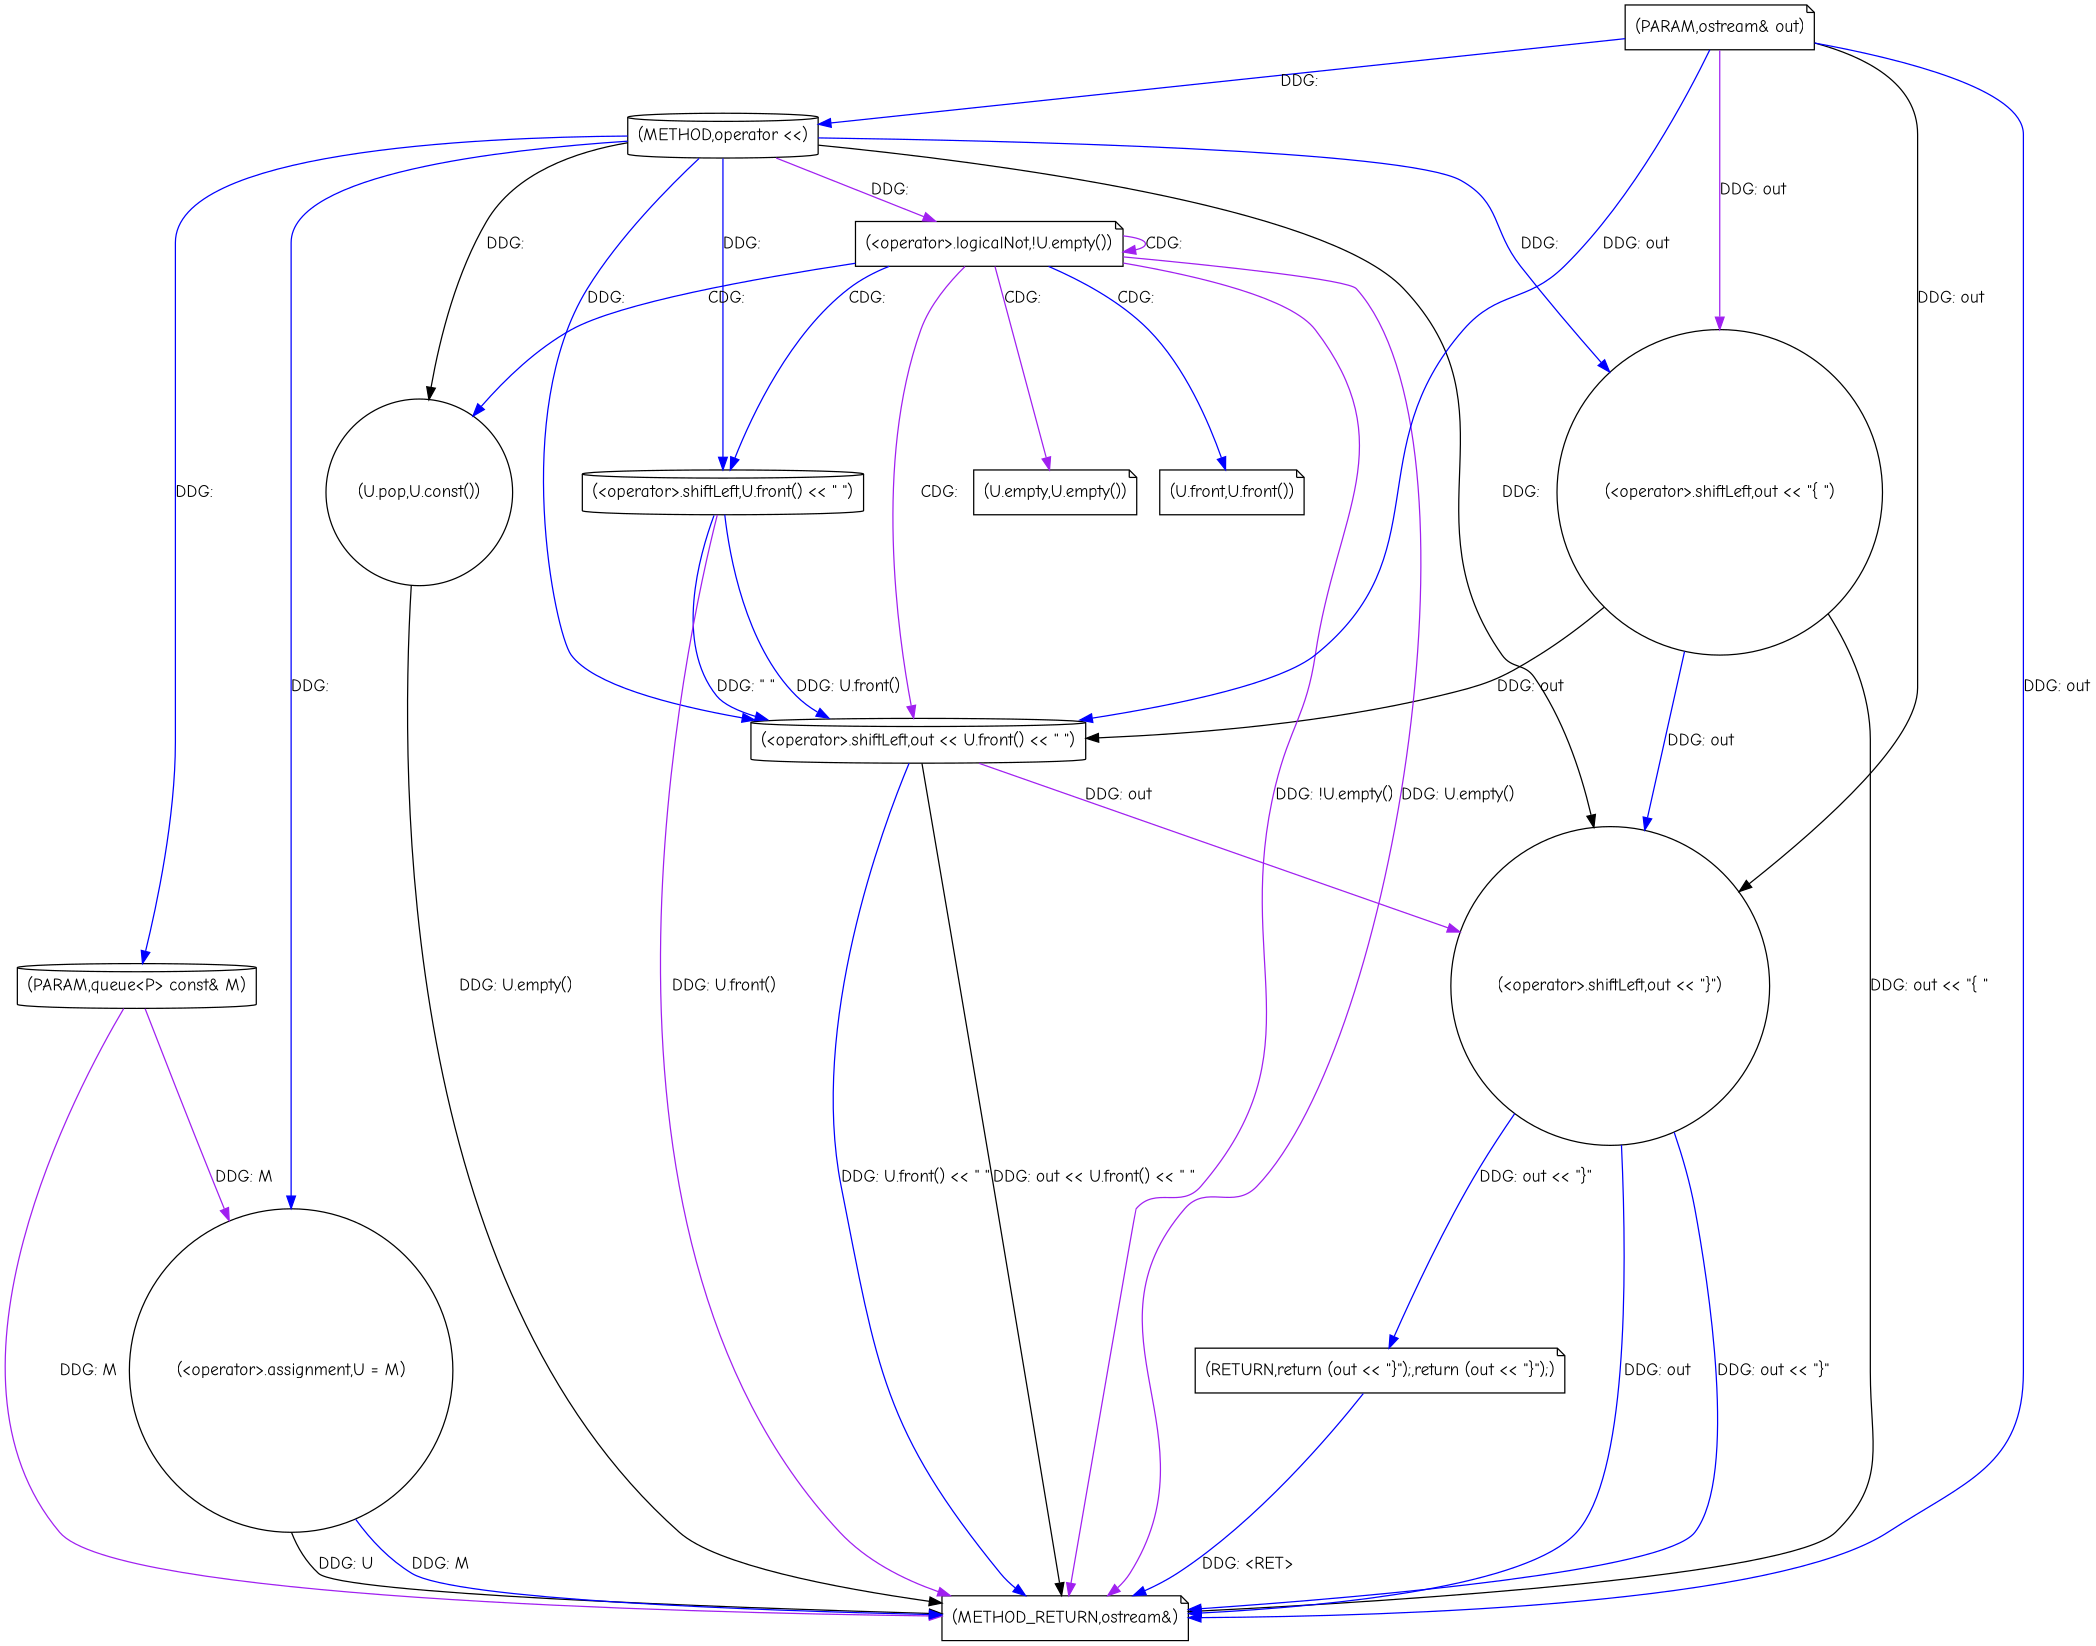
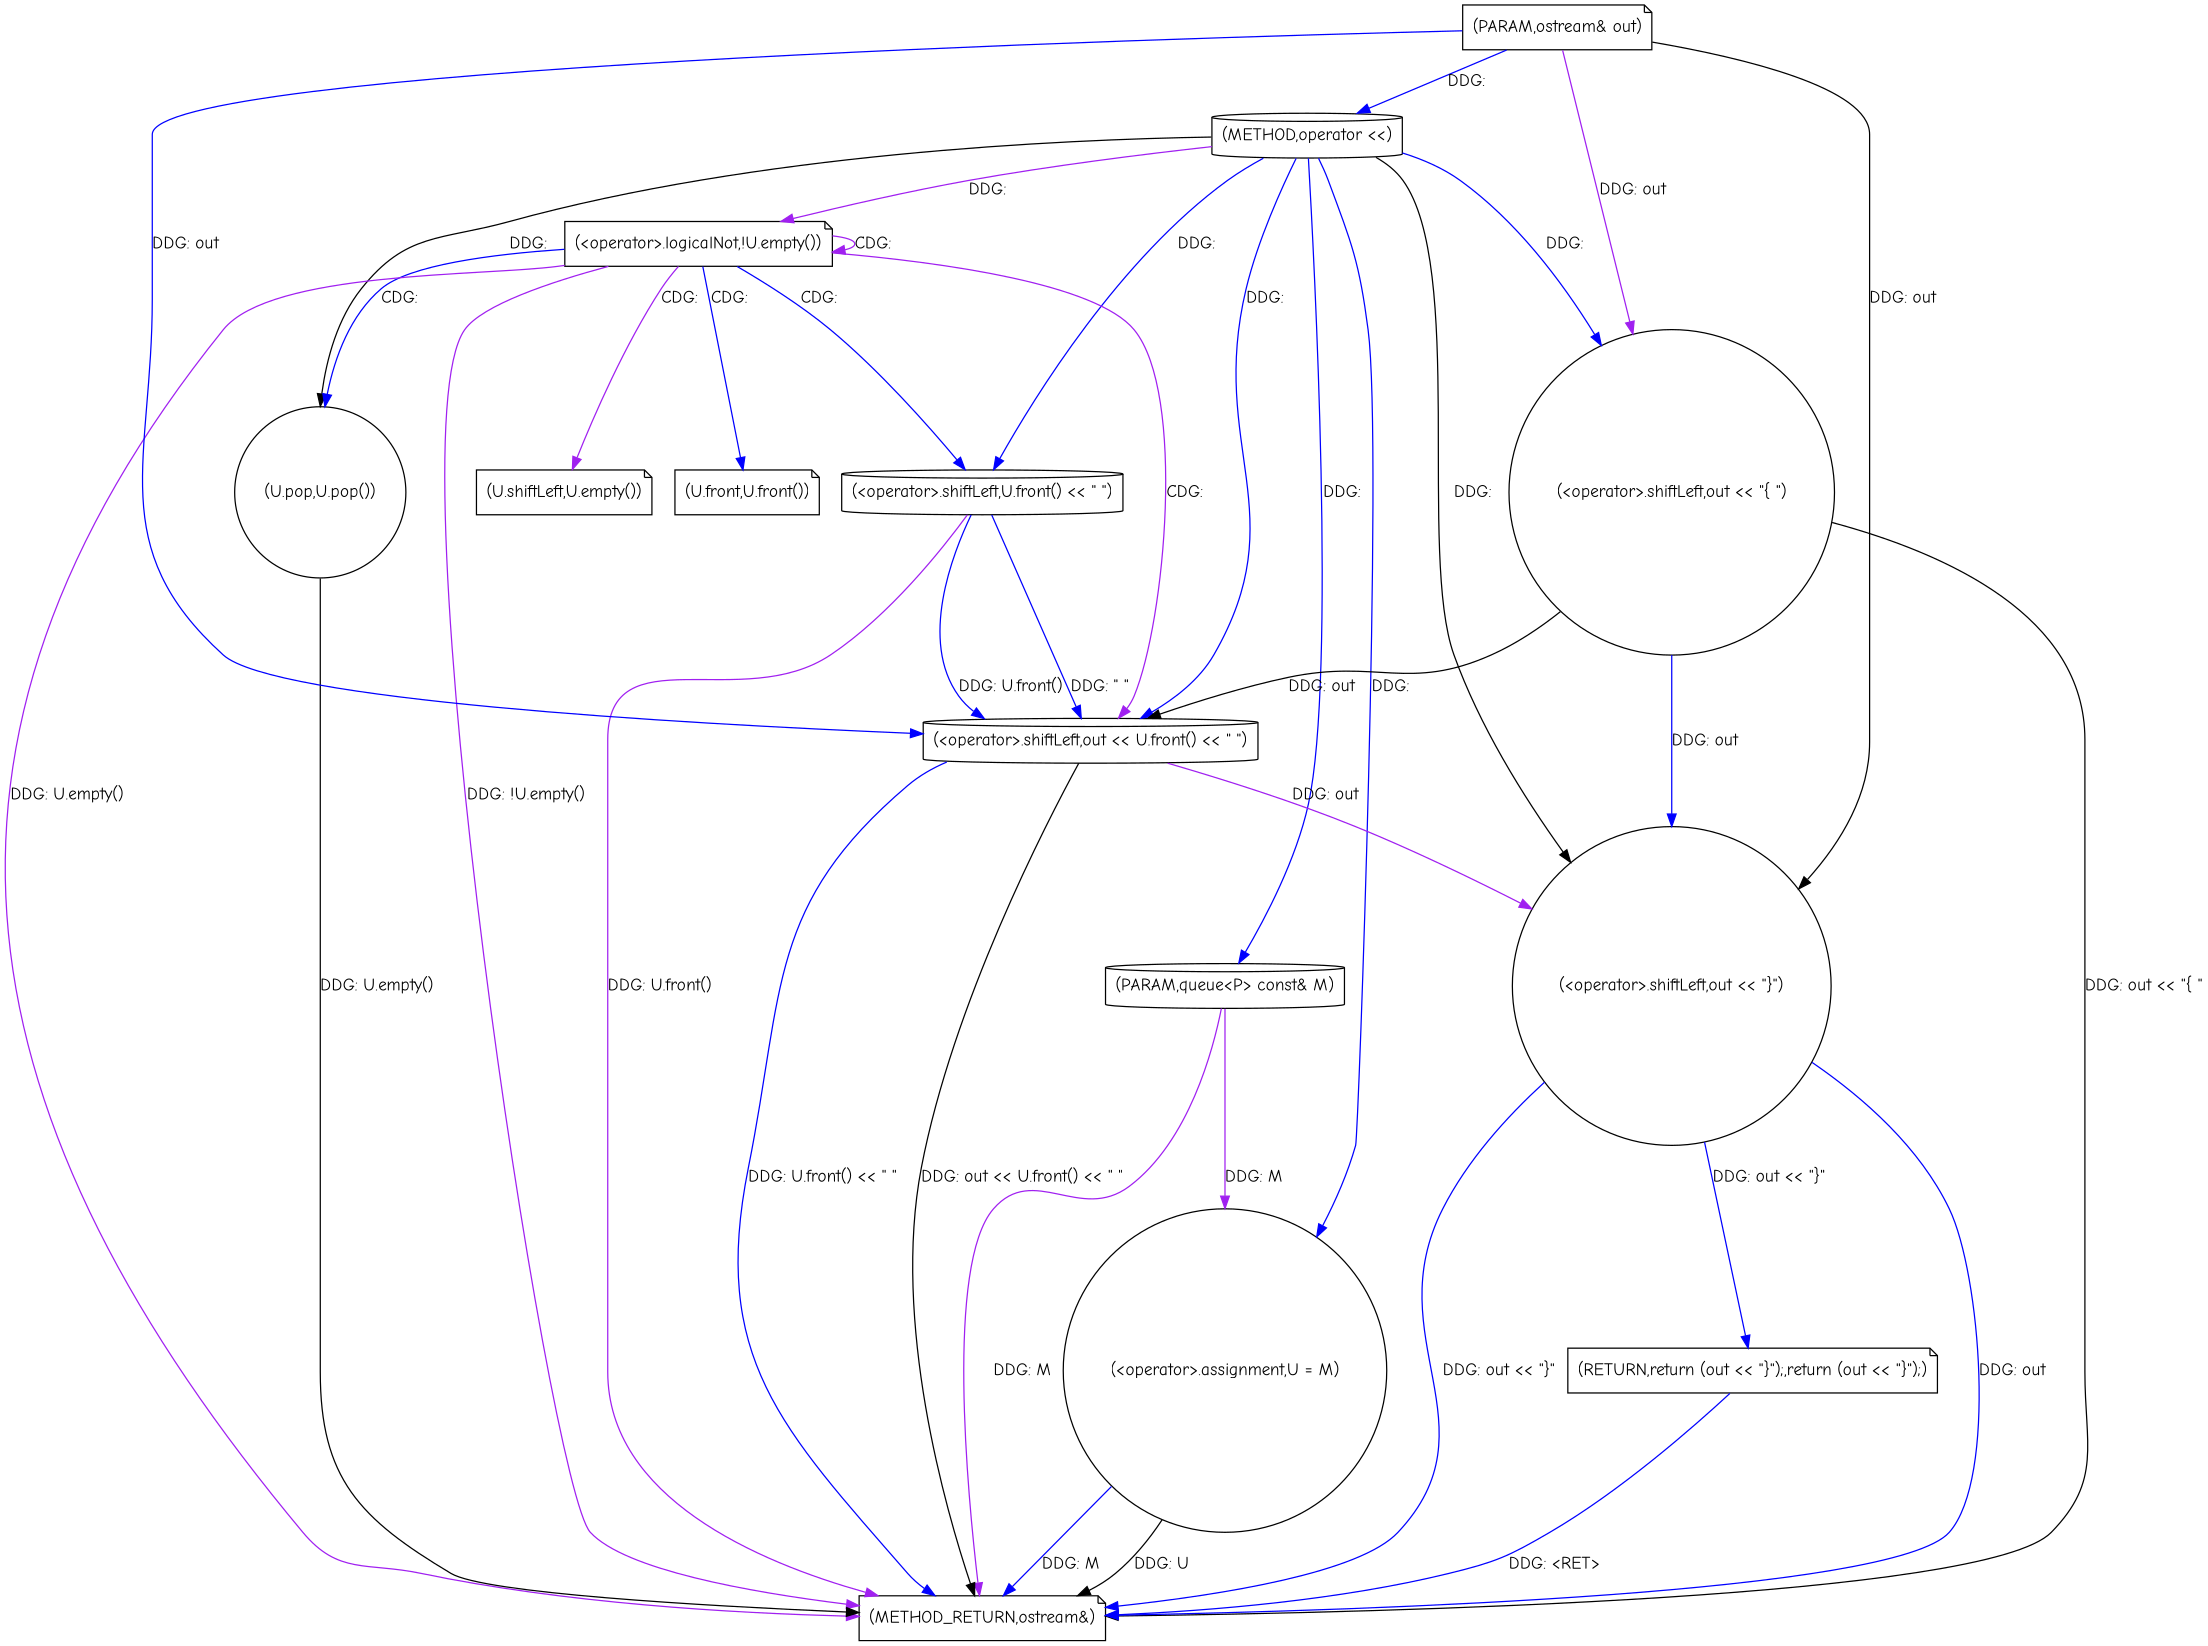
node "(U.pop,U.const())": label "(U.pop,U.const())" -> "(U.pop,U.pop())"
node "(U.empty,U.empty())": label "(U.empty,U.empty())" -> "(U.shiftLeft,U.empty())"
edge "(PARAM,ostream& out)" -> "(METHOD_RETURN,ostream&)": removed, label "DDG: out"
